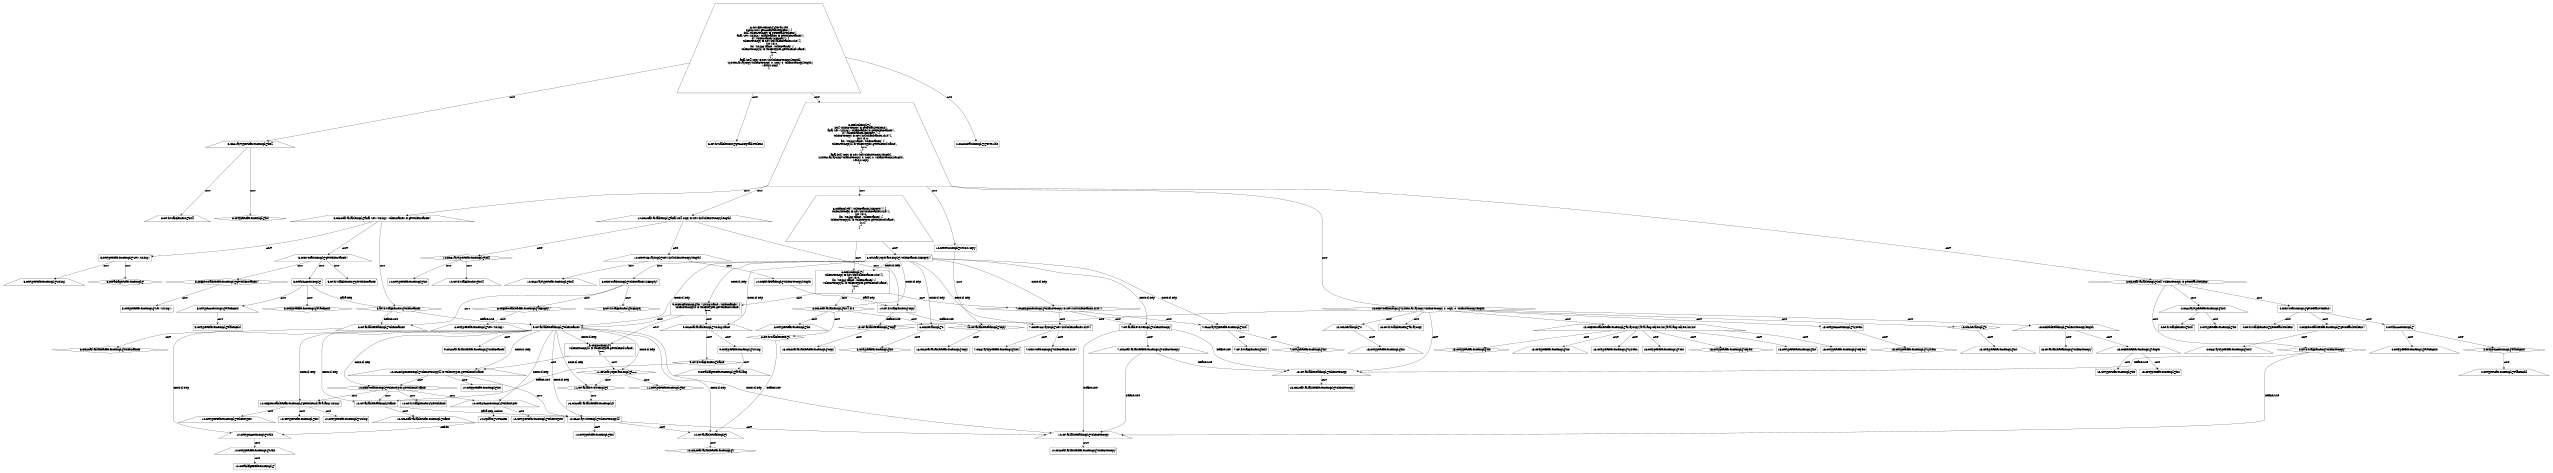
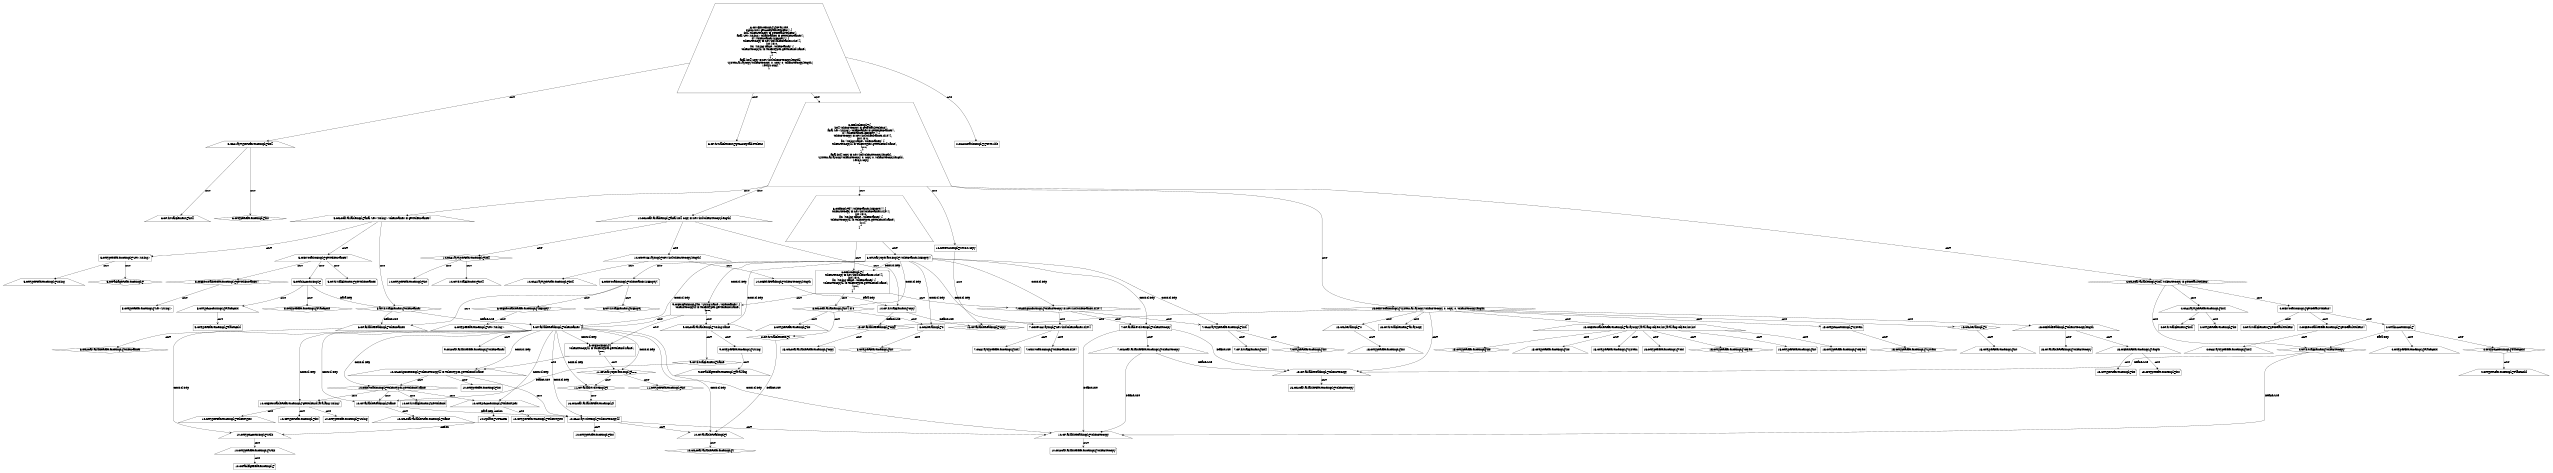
edge "4:CtThisAccessImpl@" -> "4:CtVirtualElement@tokensToCopy": added, label "Data Dep"
node "16:CtLocalVariableReferenceImpl@copy": removed
edge "4:CtVirtualElement@tokensToCopy" -> "10:CtVariableReadImpl@tokensToCopy": arrowhead dot -> vee
